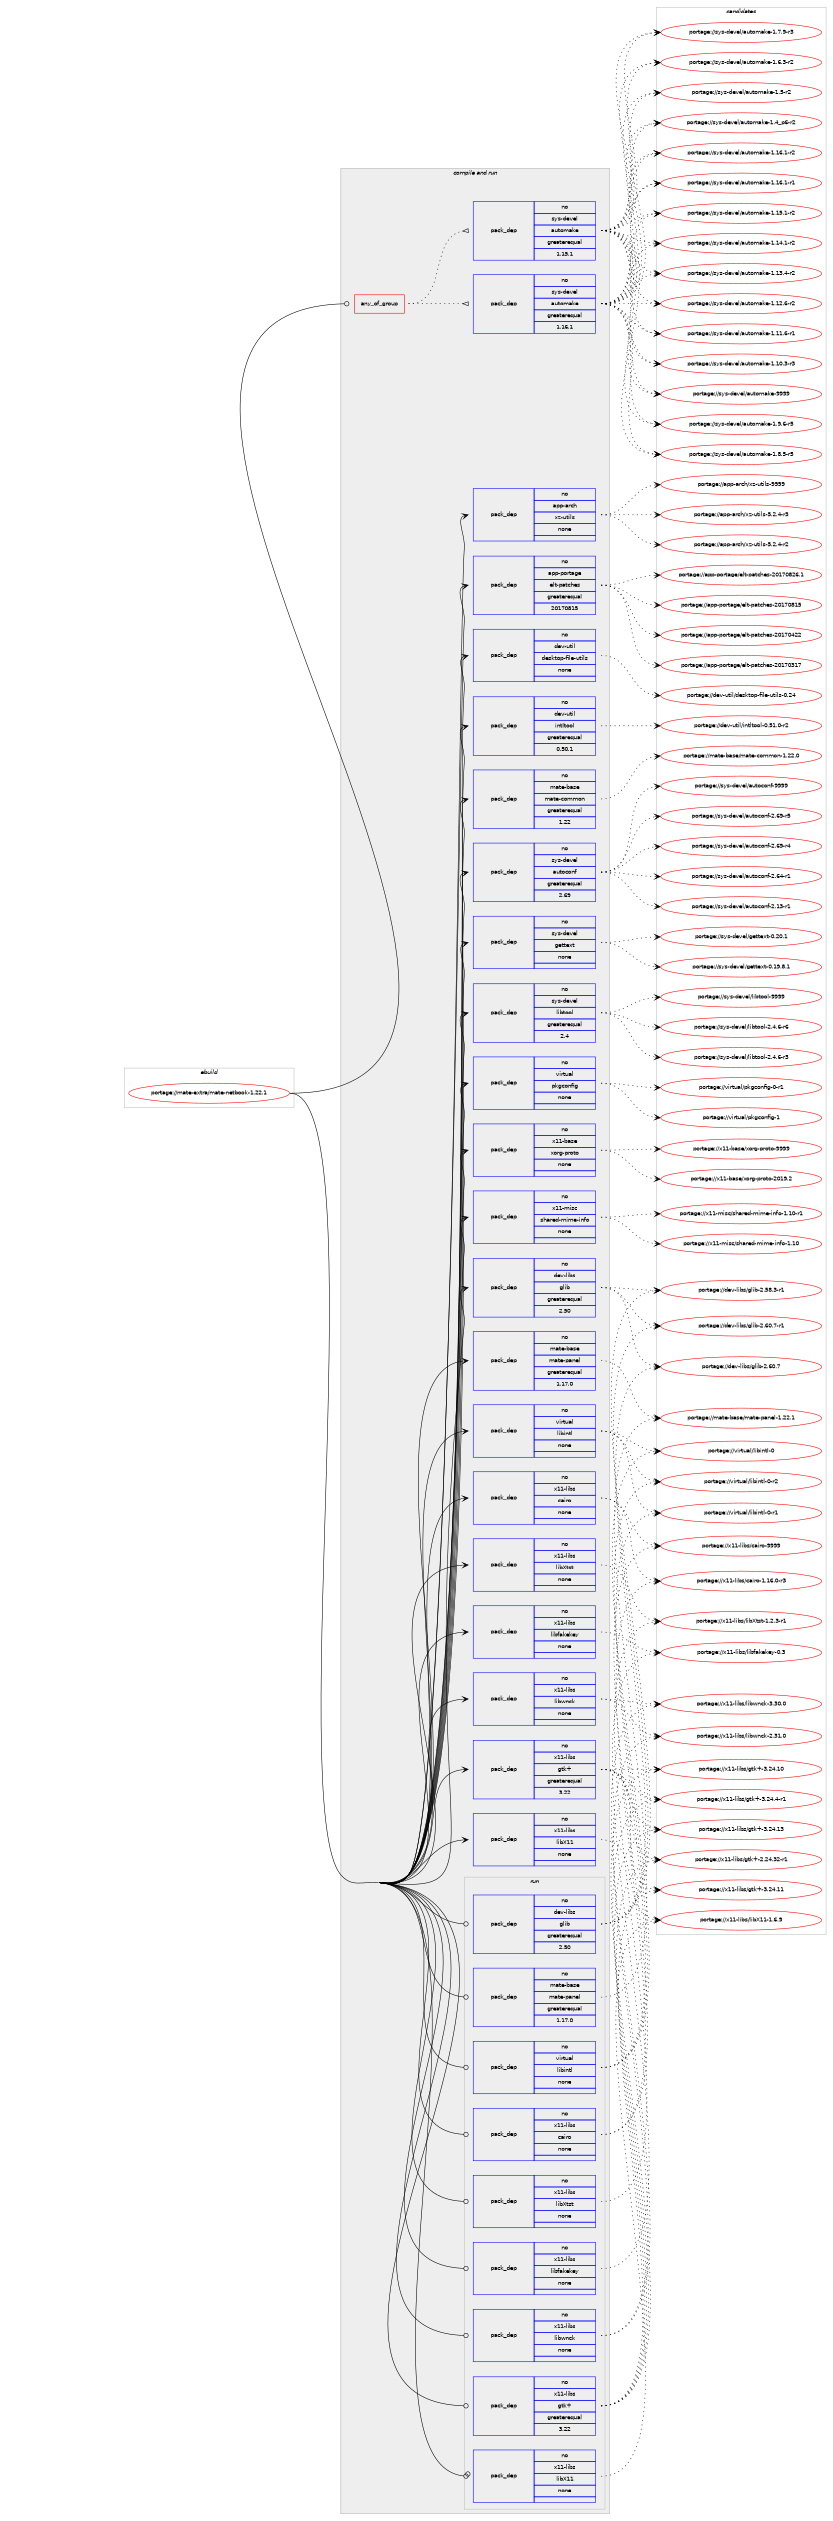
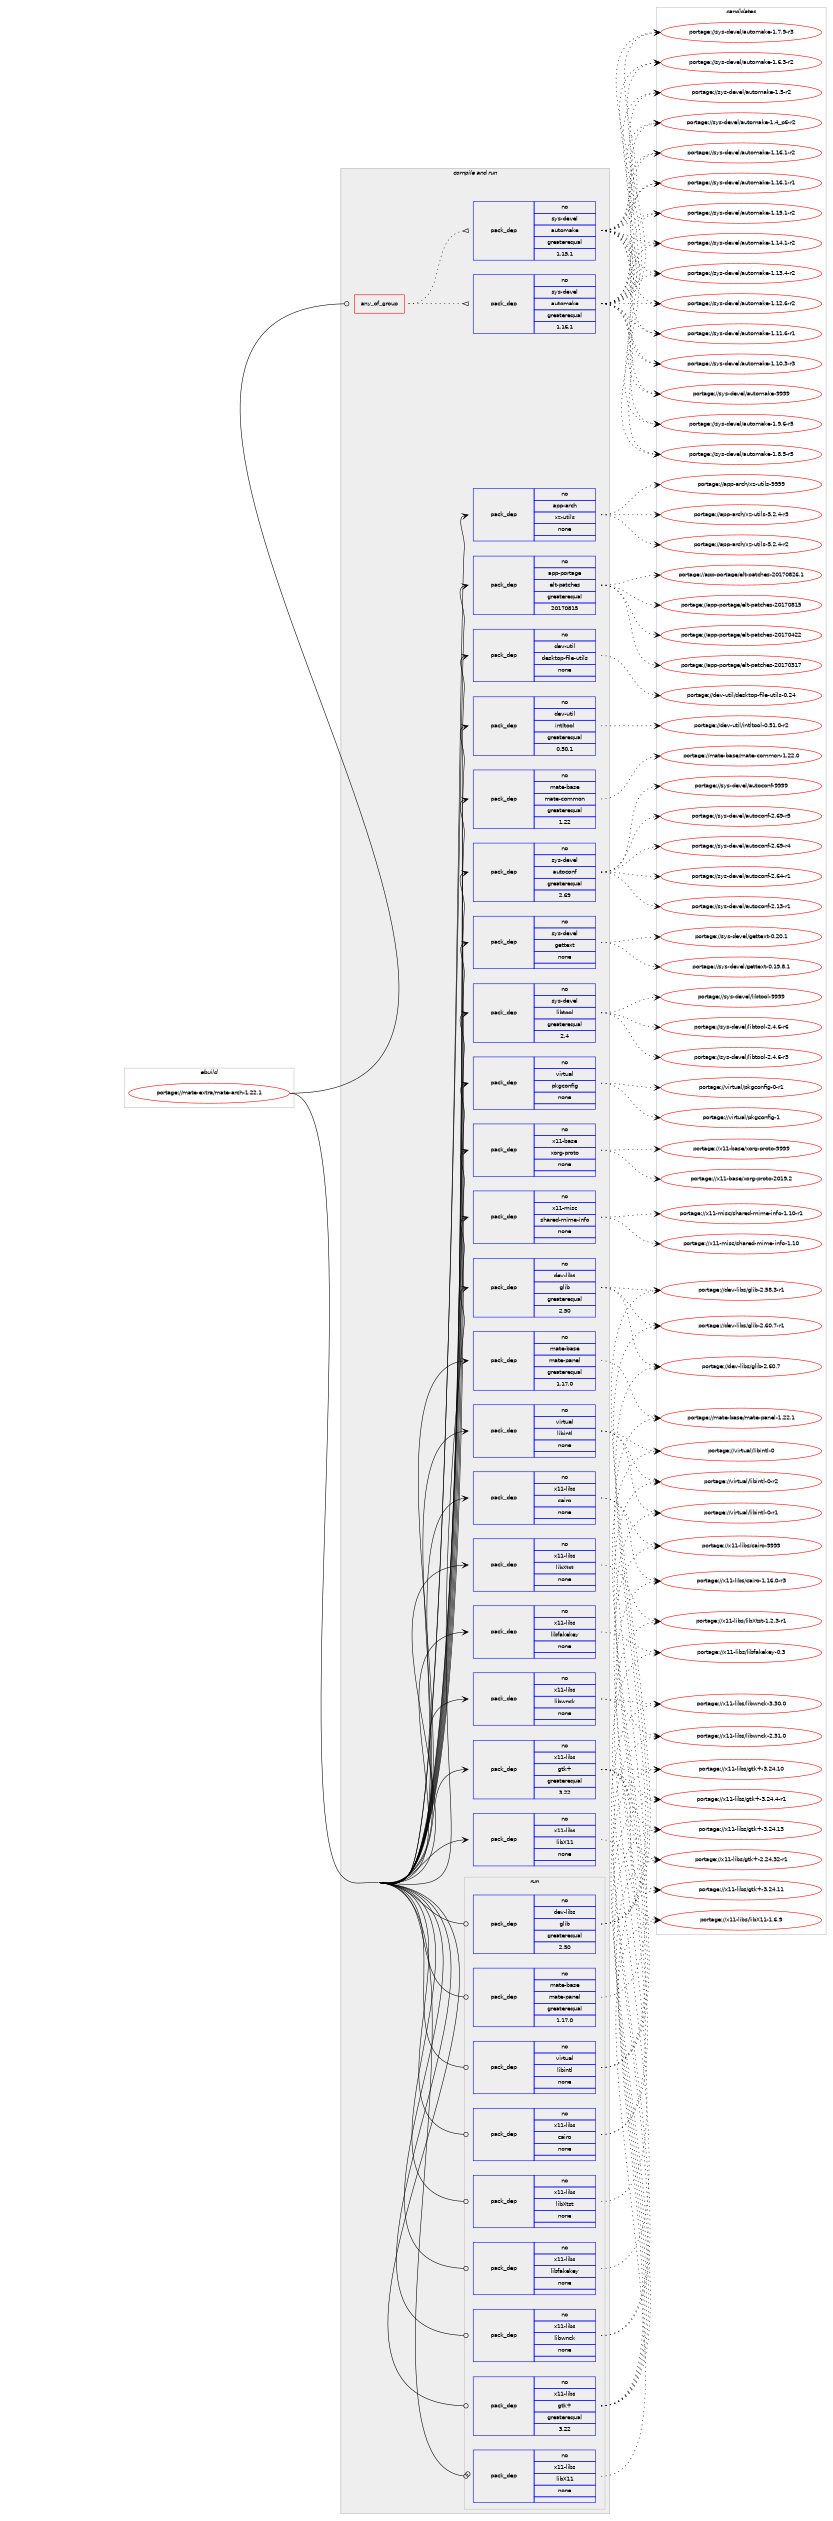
node "portage://mate-extra/mate-netbook-1.22.1": label "portage://mate-extra/mate-netbook-1.22.1" -> "portage://mate-extra/mate-arch-1.22.1"
